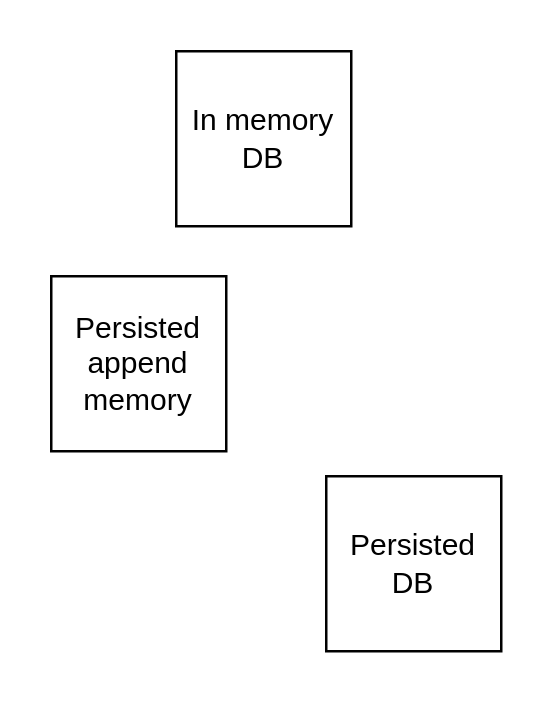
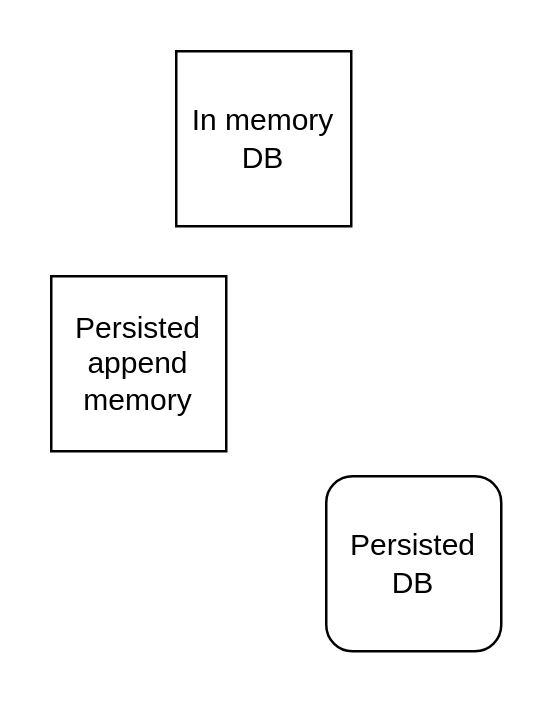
node "Persisted DB": shape rectangle -> rounded rectangle
